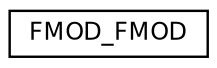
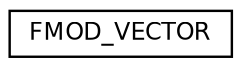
node "FMOD_FMOD": label "FMOD_FMOD" -> "FMOD_VECTOR"
